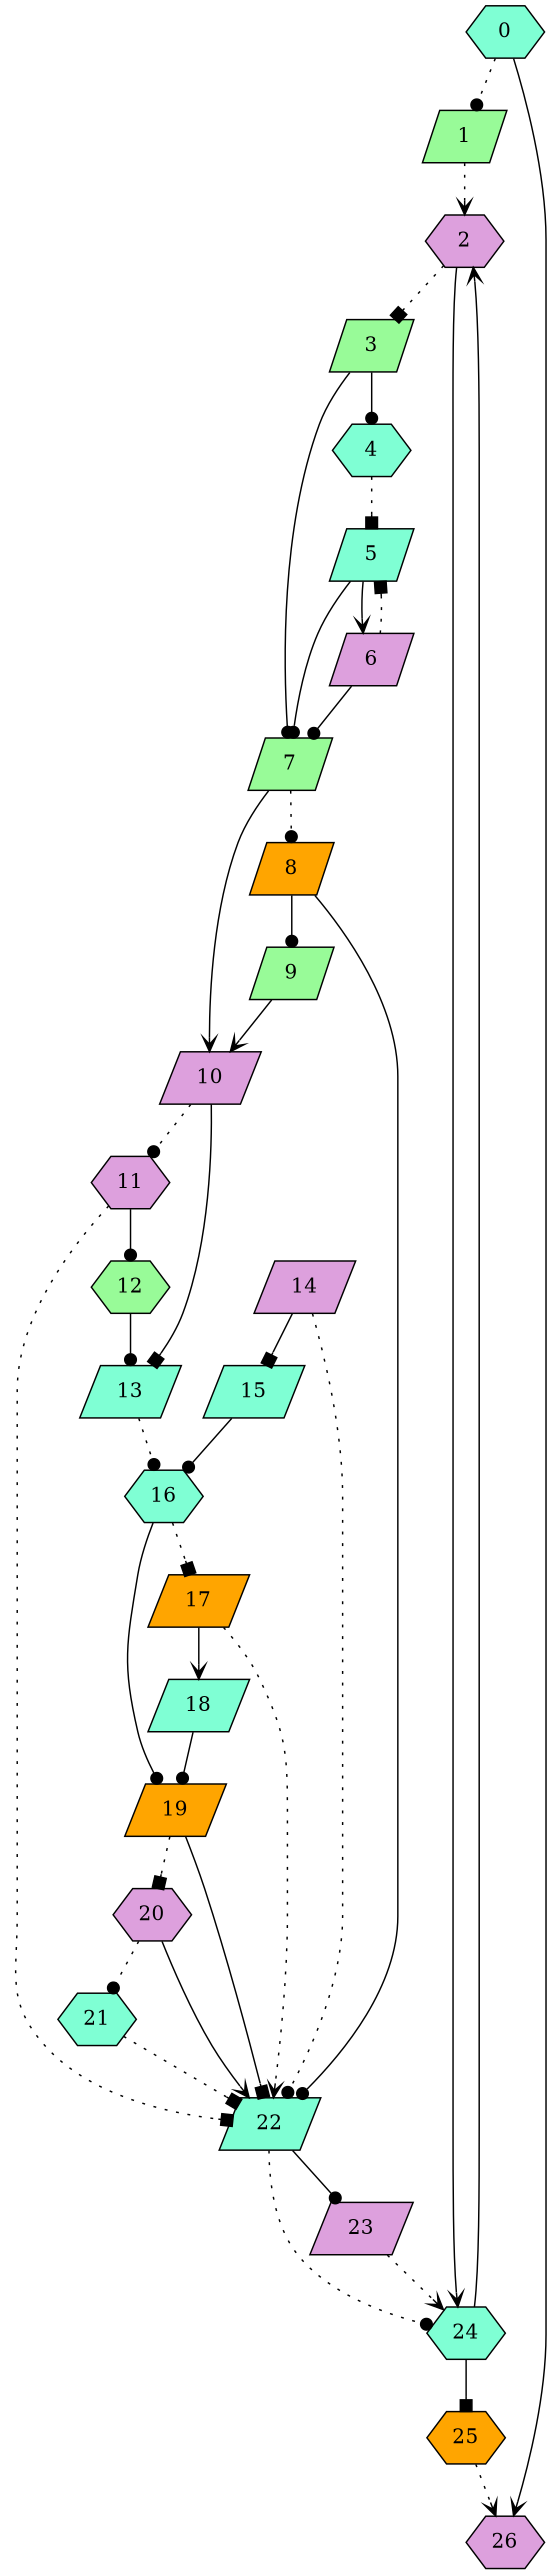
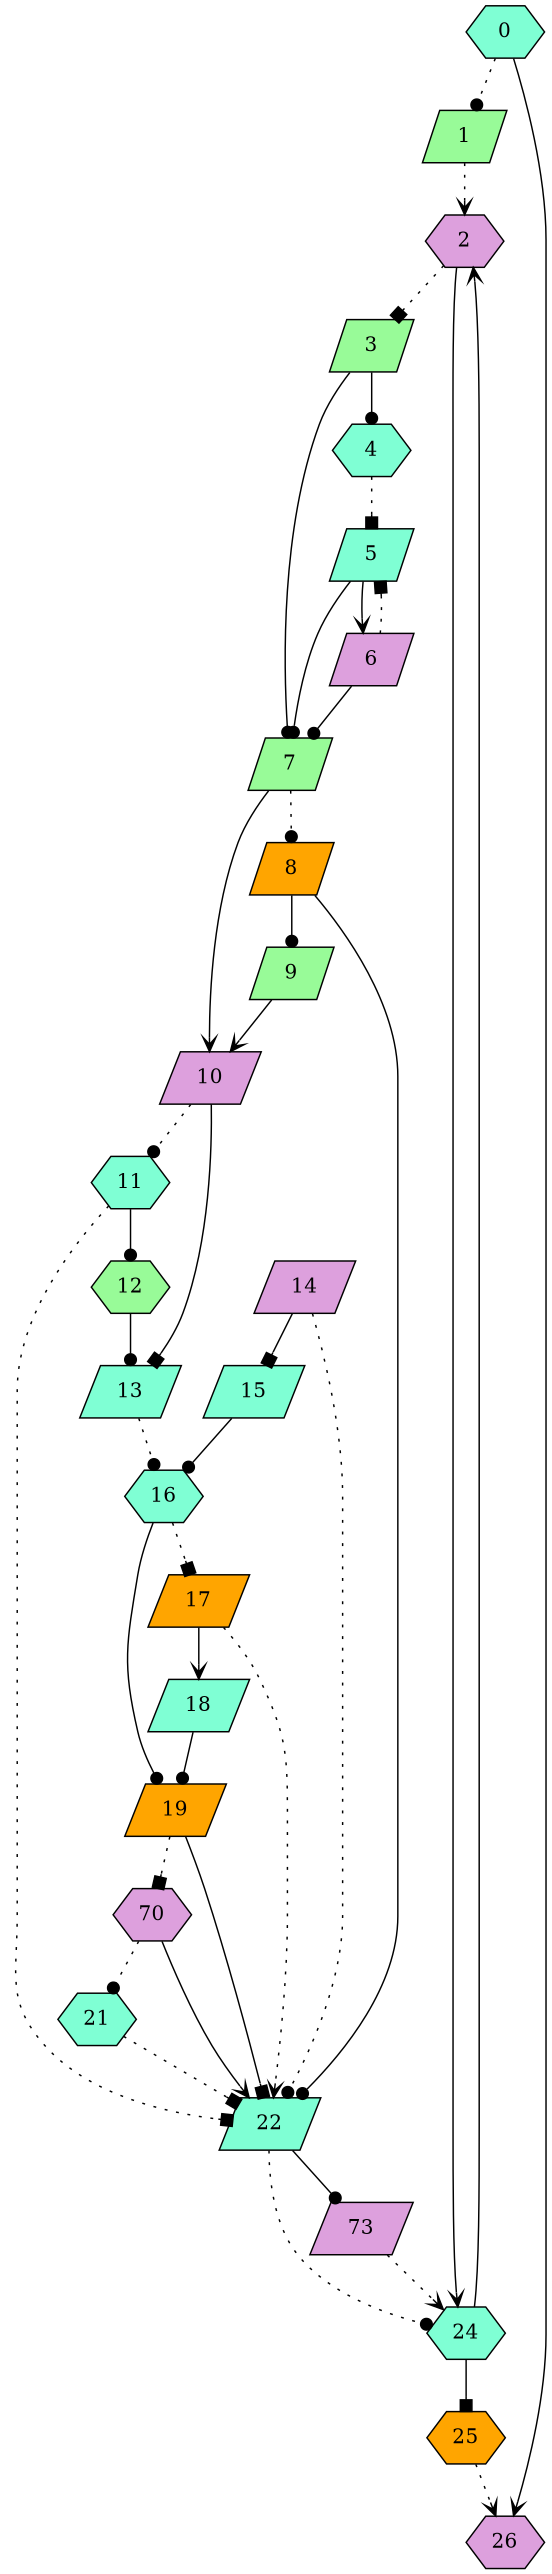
node "11": fillcolor plum -> aquamarine
node "20": label "20" -> "70"
node "23": label "23" -> "73"
